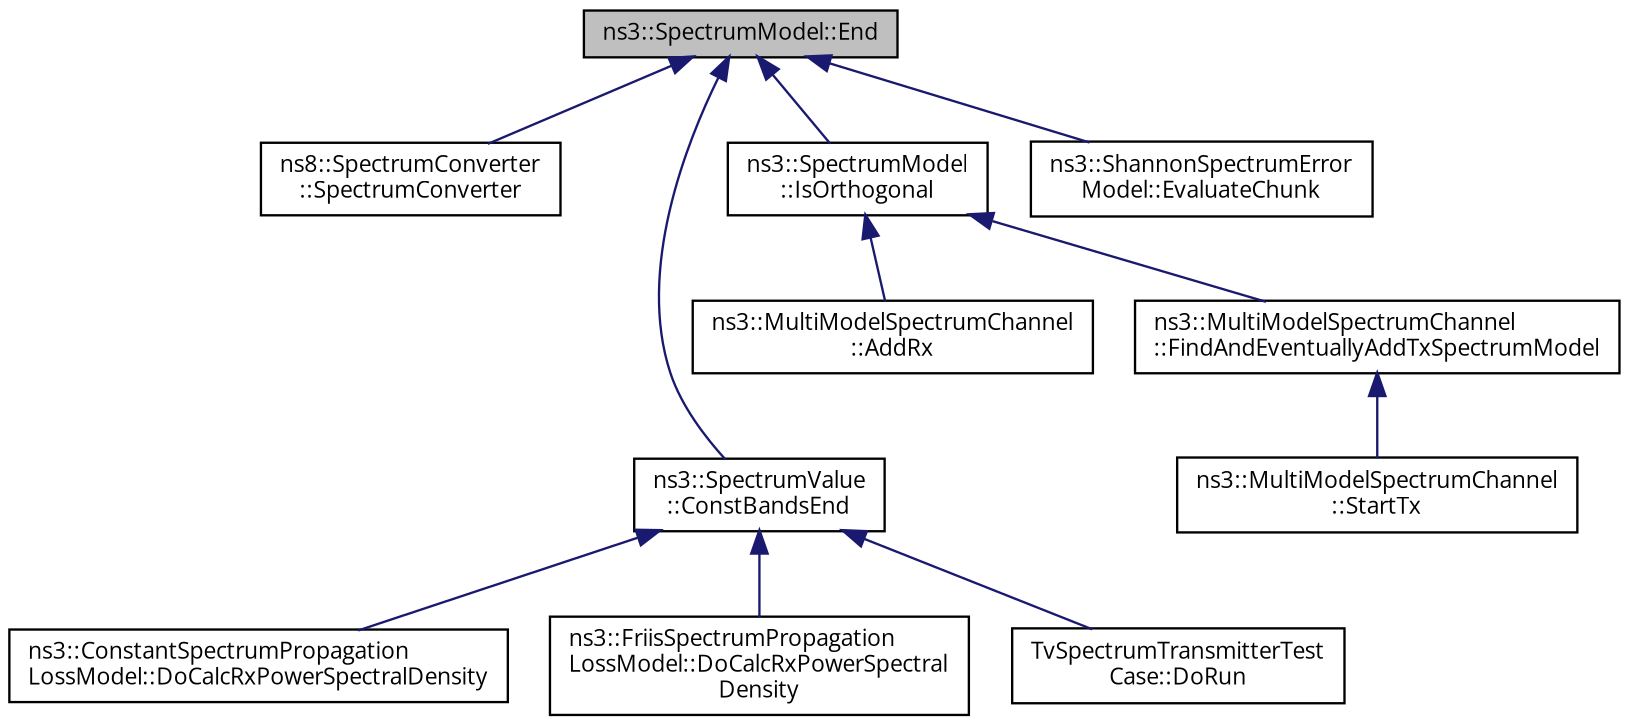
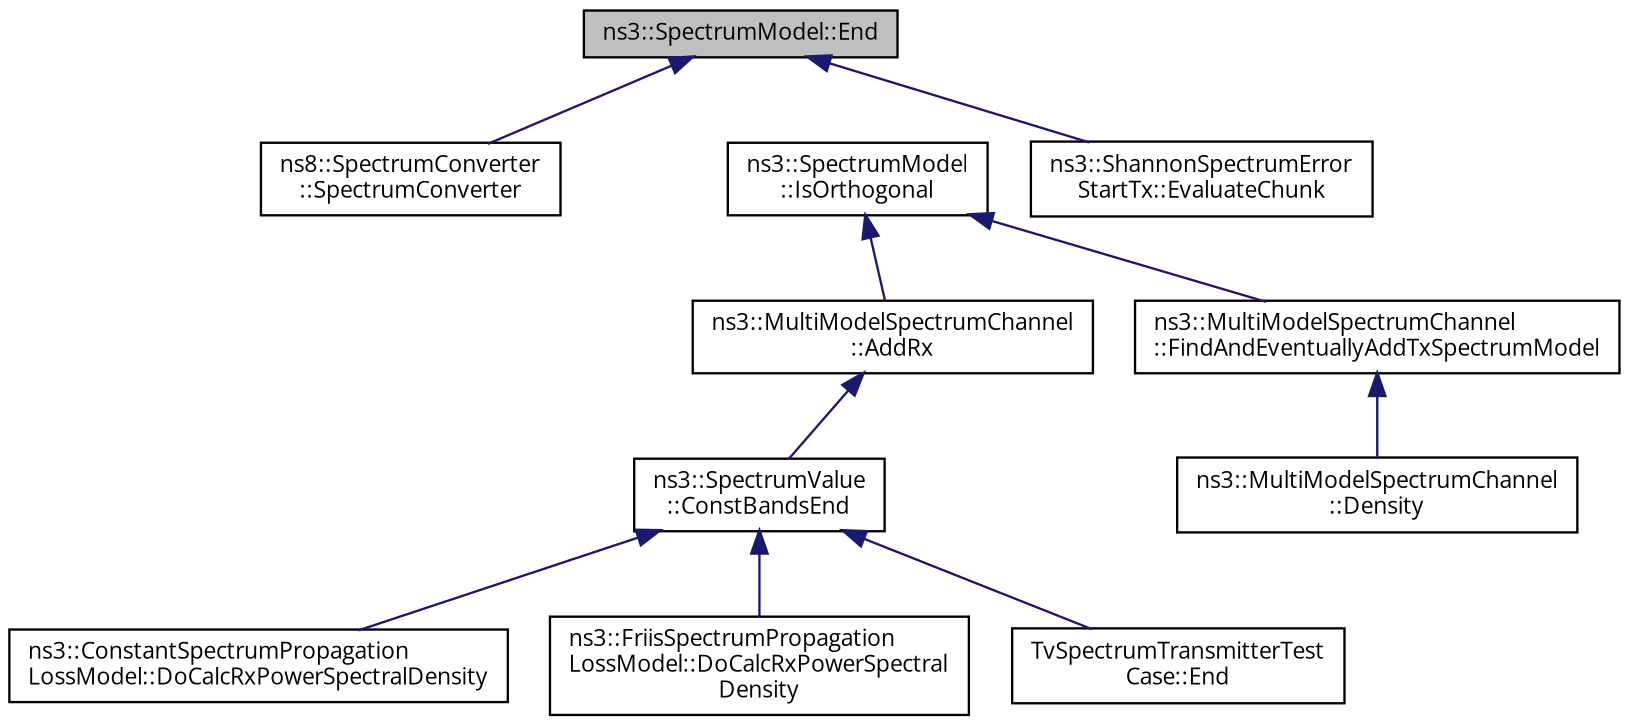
edge "ns3::SpectrumModel ::IsOrthogonal" -> "ns3::SpectrumModel::End": removed
node "ns3::ShannonSpectrumError Model::EvaluateChunk": label "ns3::ShannonSpectrumError Model::EvaluateChunk" -> "ns3::ShannonSpectrumError StartTx::EvaluateChunk"
edge "ns3::SpectrumValue ::ConstBandsEnd" -> "ns3::SpectrumModel::End": now "ns3::SpectrumValue ::ConstBandsEnd" -> "ns3::MultiModelSpectrumChannel ::AddRx"
node "ns3::MultiModelSpectrumChannel ::StartTx": label "ns3::MultiModelSpectrumChannel ::StartTx" -> "ns3::MultiModelSpectrumChannel ::Density"
node "TvSpectrumTransmitterTest Case::DoRun": label "TvSpectrumTransmitterTest Case::DoRun" -> "TvSpectrumTransmitterTest Case::End"
